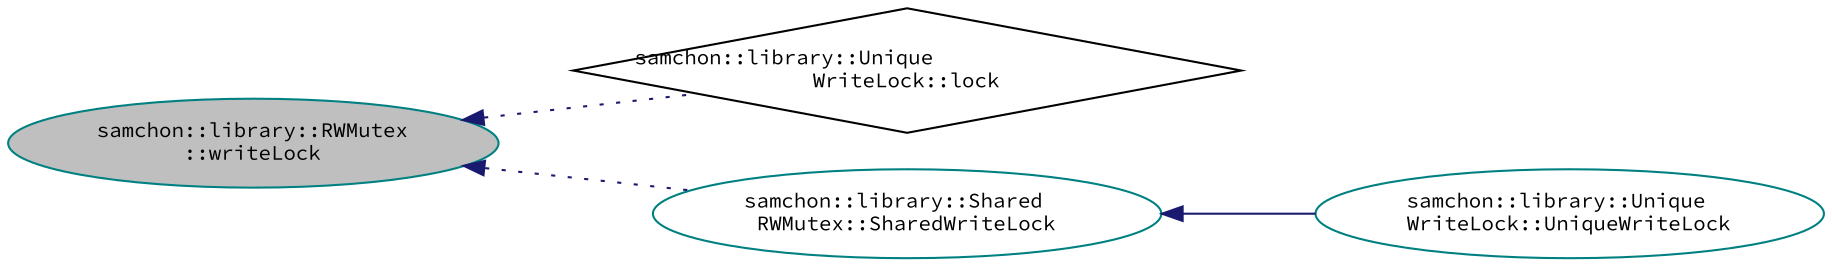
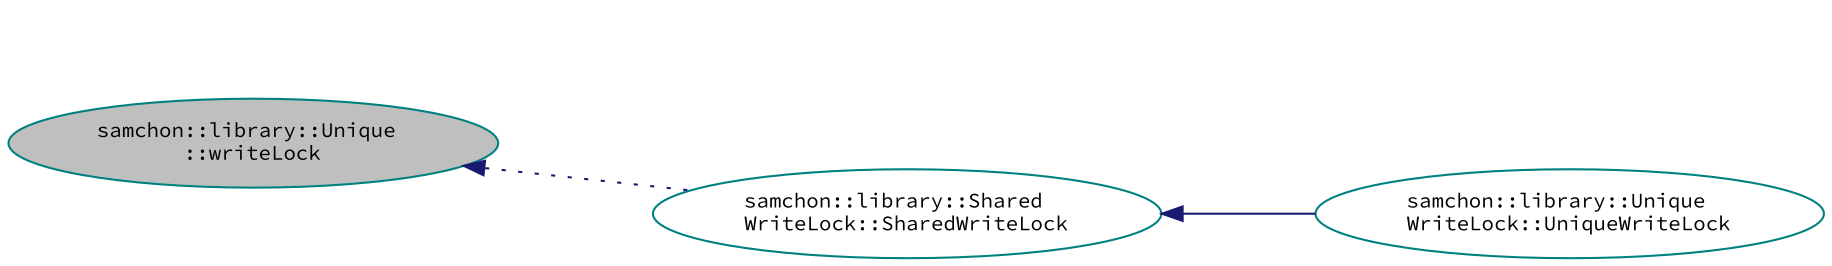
node "samchon::library::Unique WriteLock::lock": removed
node "samchon::library::RWMutex ::writeLock": label "samchon::library::RWMutex ::writeLock" -> "samchon::library::Unique ::writeLock"
node "samchon::library::Shared RWMutex::SharedWriteLock": label "samchon::library::Shared RWMutex::SharedWriteLock" -> "samchon::library::Shared WriteLock::SharedWriteLock"
